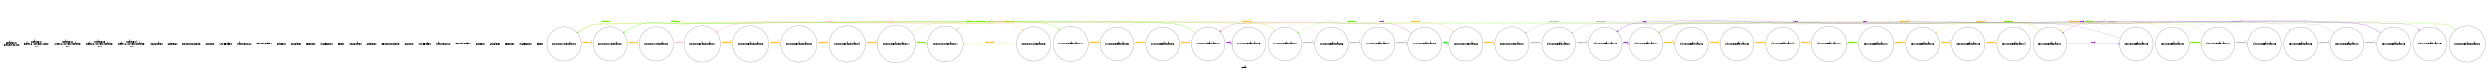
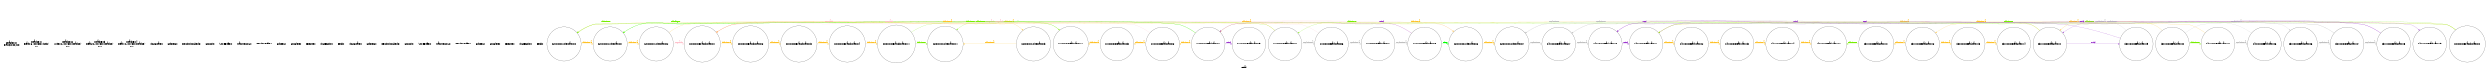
edge "n0_0_0_0_Branch0_at_0_0" -> "n0_0_0_0_Branch0_at_0_1": added, label "uhb_intra"
